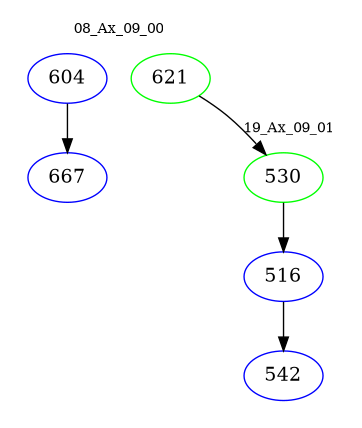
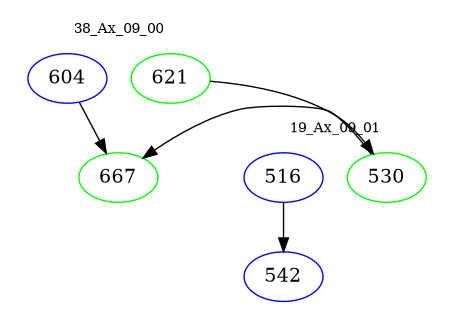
cluster "08_Ax_09_00": label "08_Ax_09_00" -> "38_Ax_09_00"
node "667": color blue -> green
edge "530" -> "516": now "530" -> "667"
